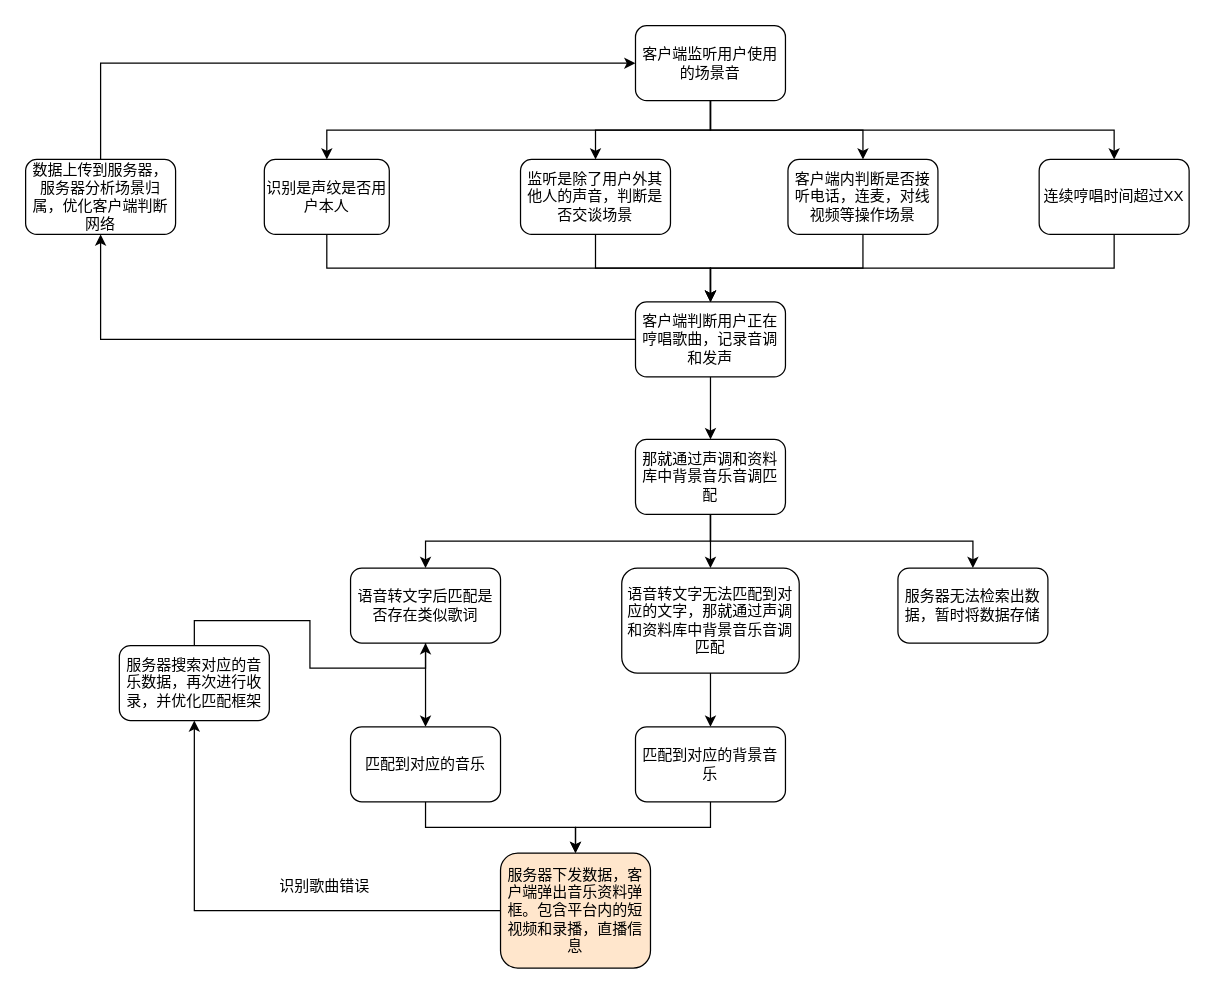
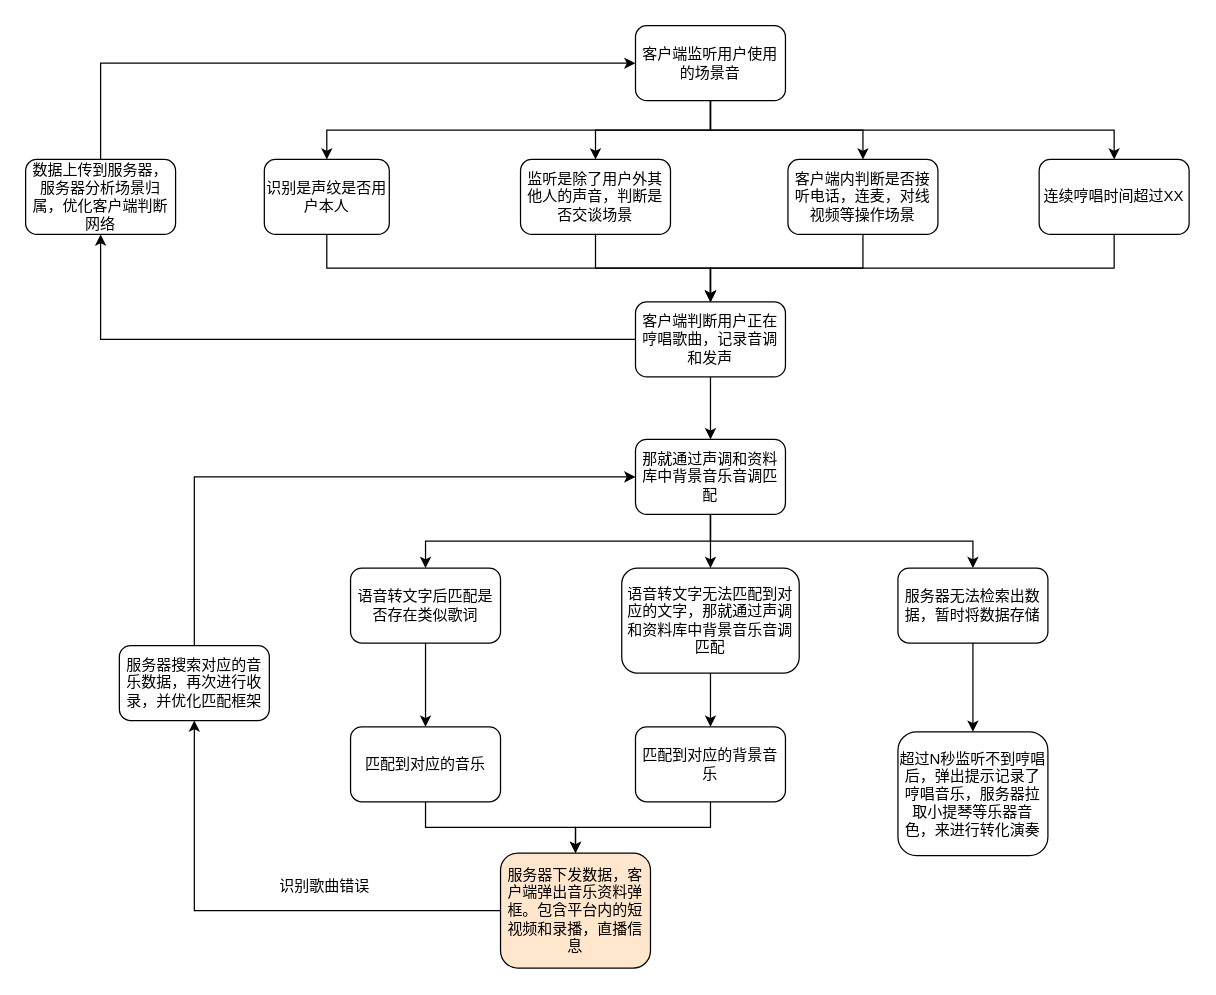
edge "服务器搜索对应的音乐数据，再次进行收录，并优化匹配框架" -> "语音转文字后匹配是否存在类似歌词": now "服务器搜索对应的音乐数据，再次进行收录，并优化匹配框架" -> "那就通过声调和资料库中背景音乐音调匹配"
edge "服务器无法检索出数据，暂时将数据存储" -> "超过N秒监听不到哼唱后，弹出提示记录了哼唱音乐，服务器拉取小提琴等乐器音色，来进行转化演奏": added
node "超过N秒监听不到哼唱后，弹出提示记录了哼唱音乐，服务器拉取小提琴等乐器音色，来进行转化演奏": added
